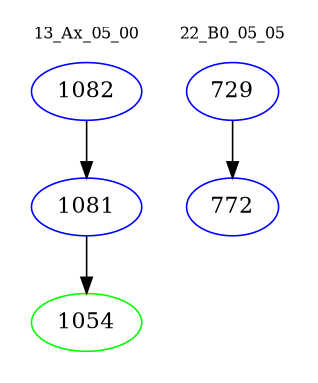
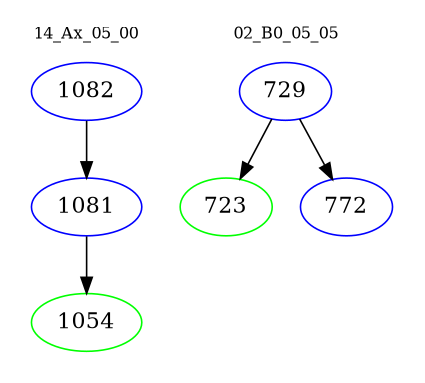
cluster "13_Ax_05_00": label "13_Ax_05_00" -> "14_Ax_05_00"
cluster "22_B0_05_05": label "22_B0_05_05" -> "02_B0_05_05"
node "723": added
